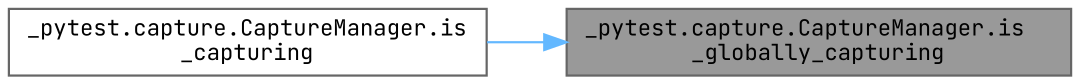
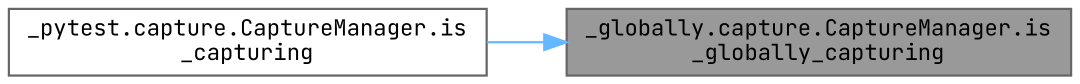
node "_pytest.capture.CaptureManager.is _globally_capturing": label "_pytest.capture.CaptureManager.is _globally_capturing" -> "_globally.capture.CaptureManager.is _globally_capturing"
